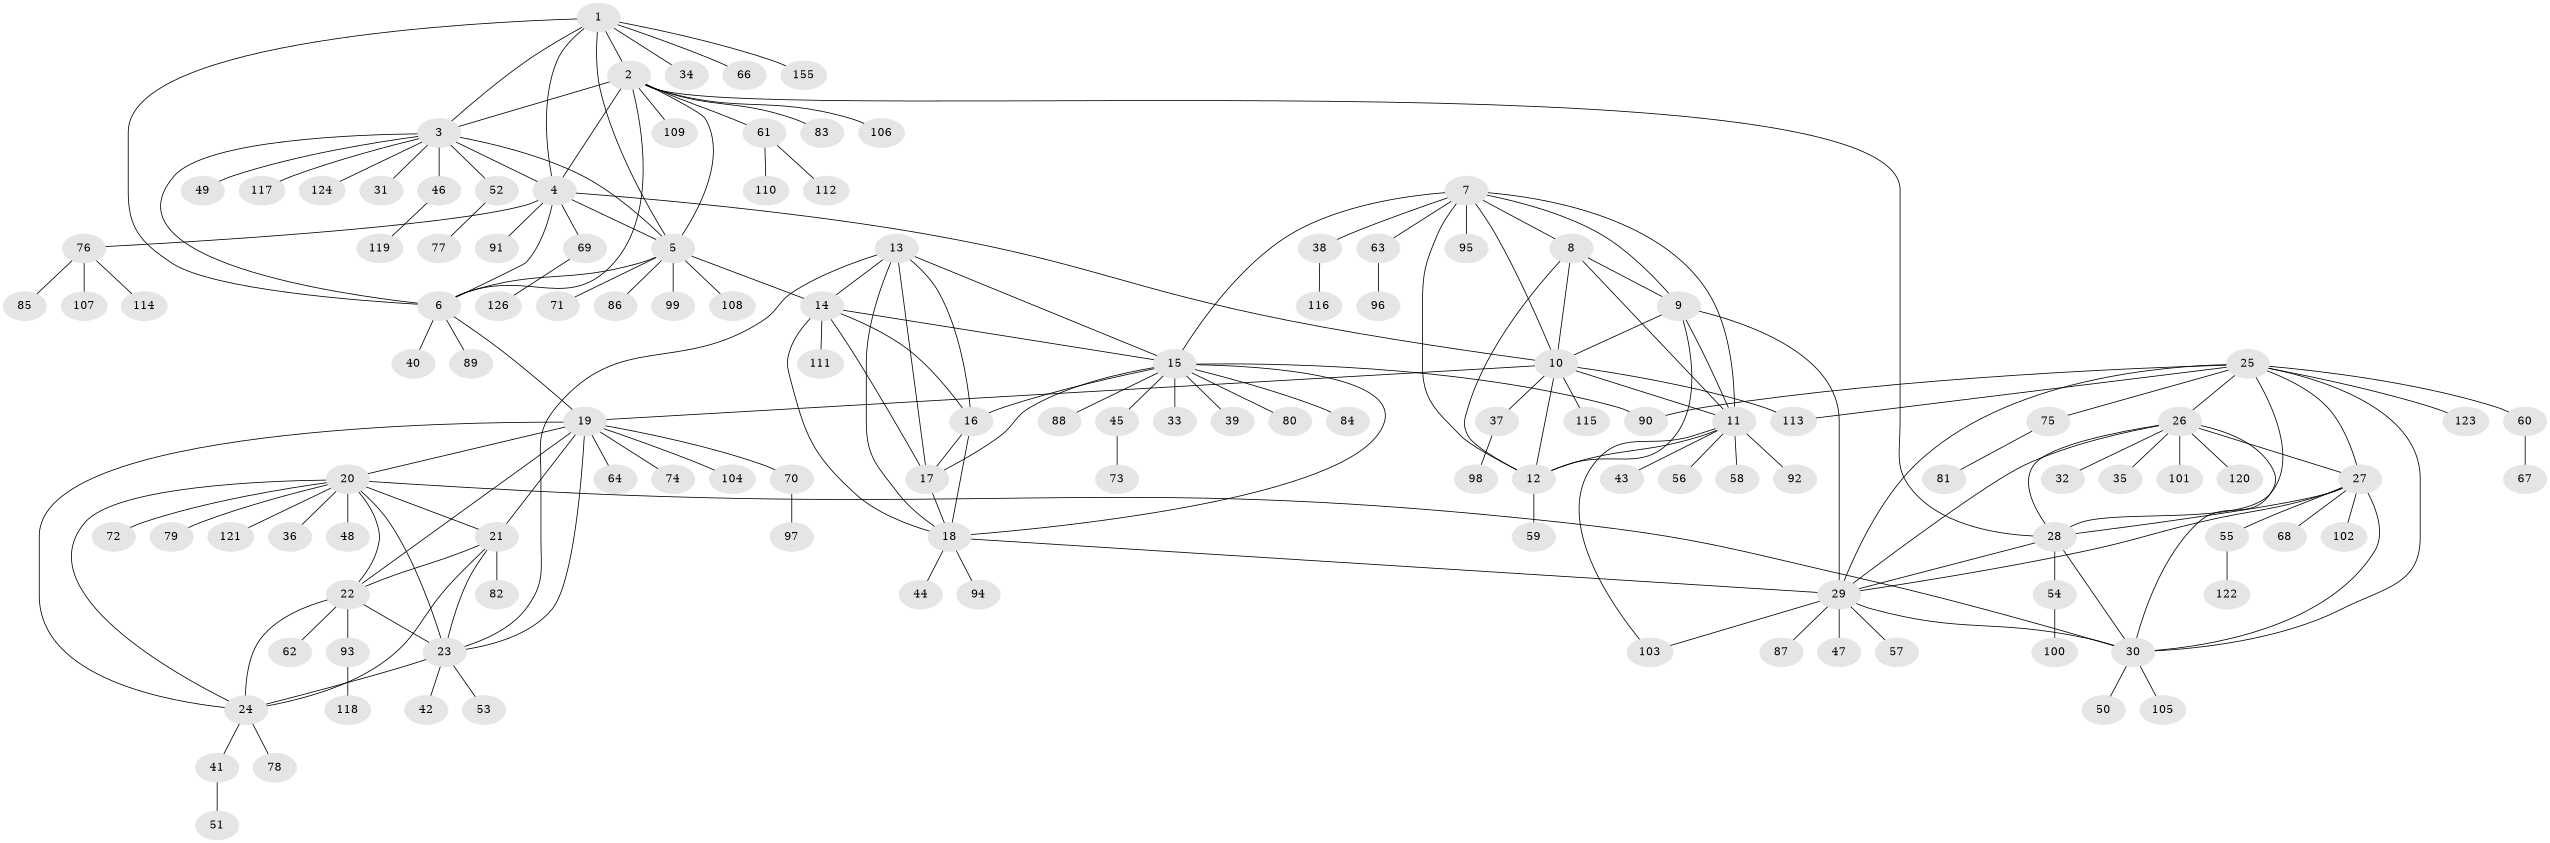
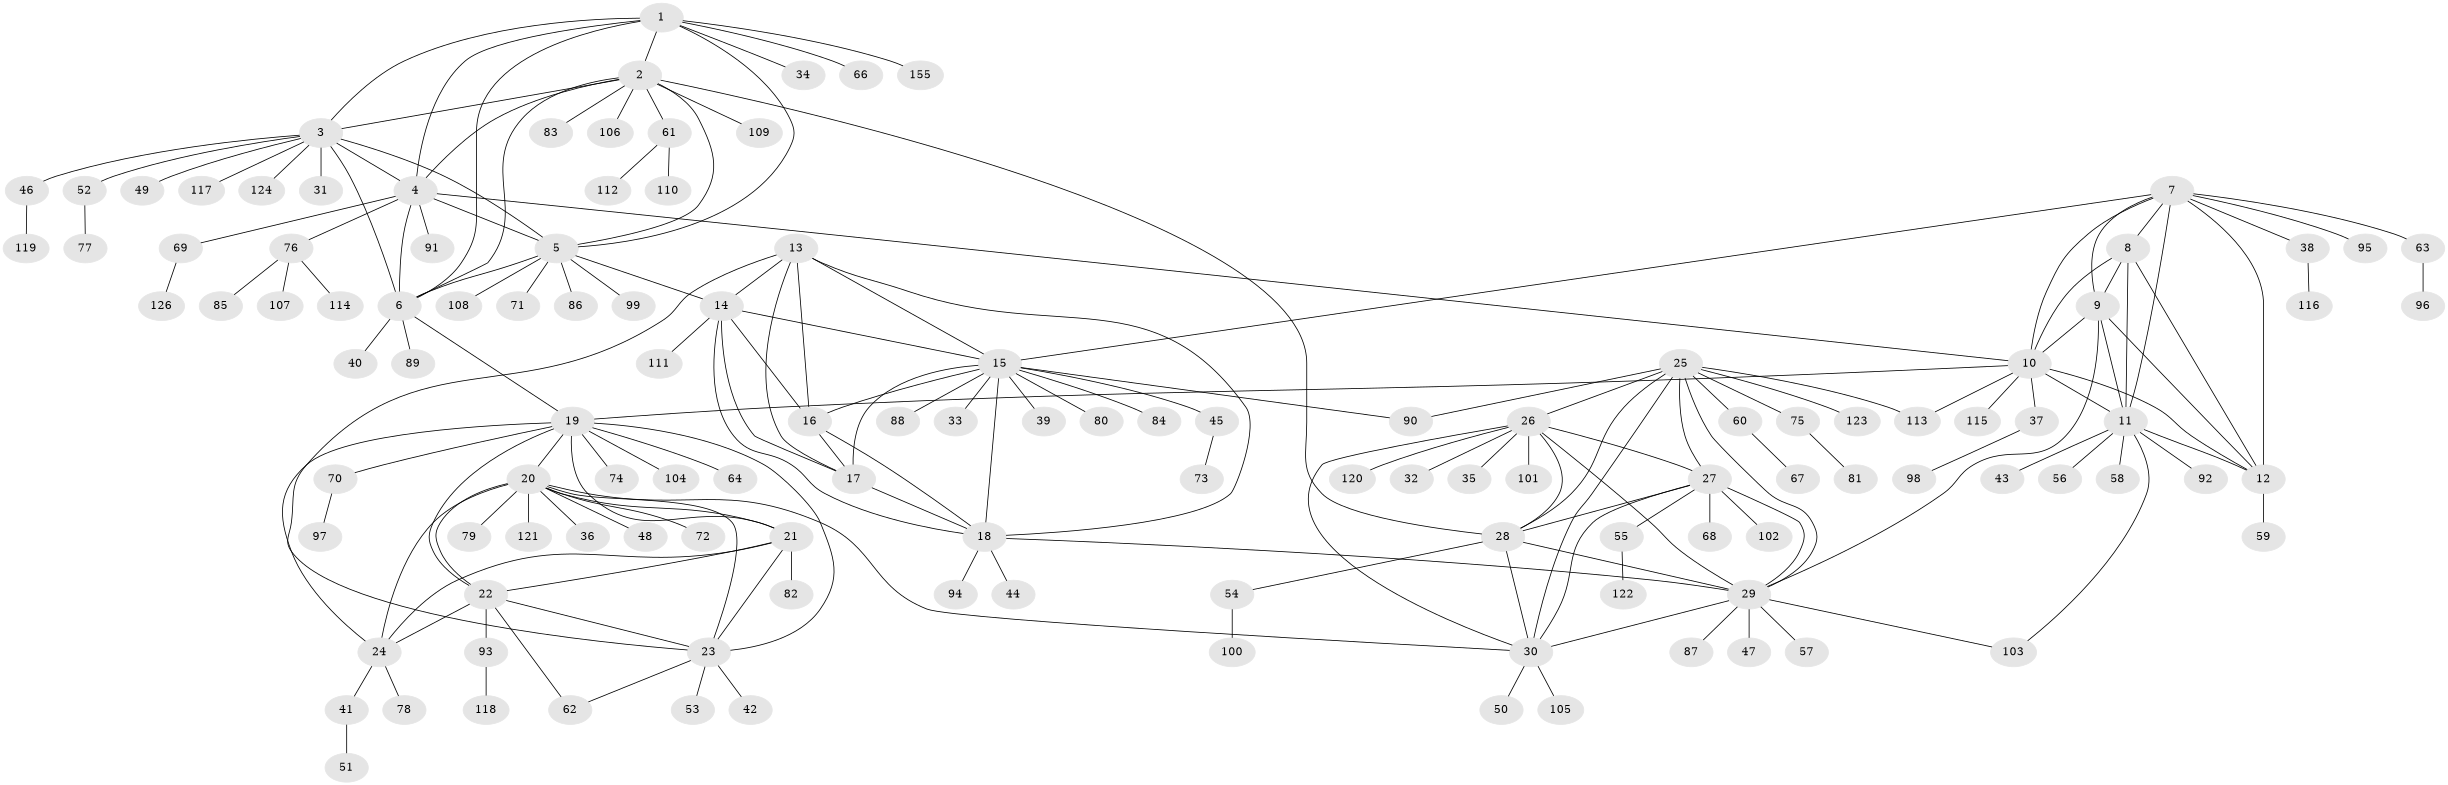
edge "23" -- "24": now "23" -- "62"
